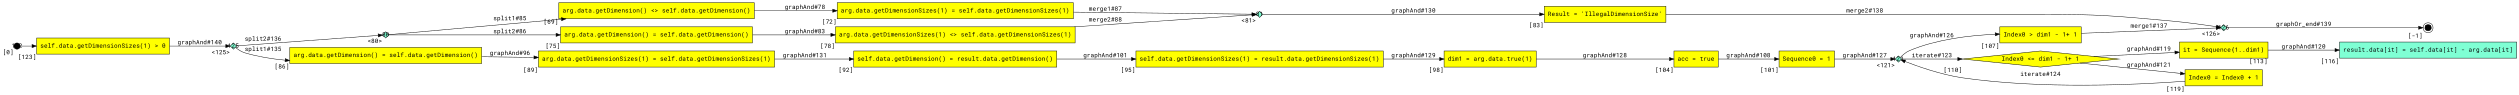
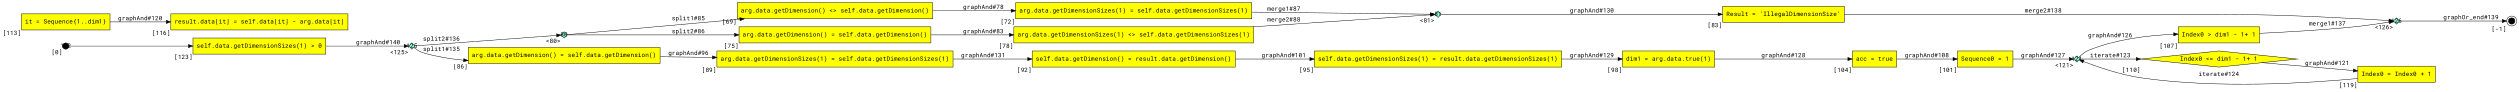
node "result.data[it] = self.data[it] - arg.data[it] [116]": fillcolor aquamarine -> yellow
edge "Index0 <= dim1 - 1+ 1 [110]" -> "it = Sequence{1..dim1} [113]": removed, label "graphAnd#119"
